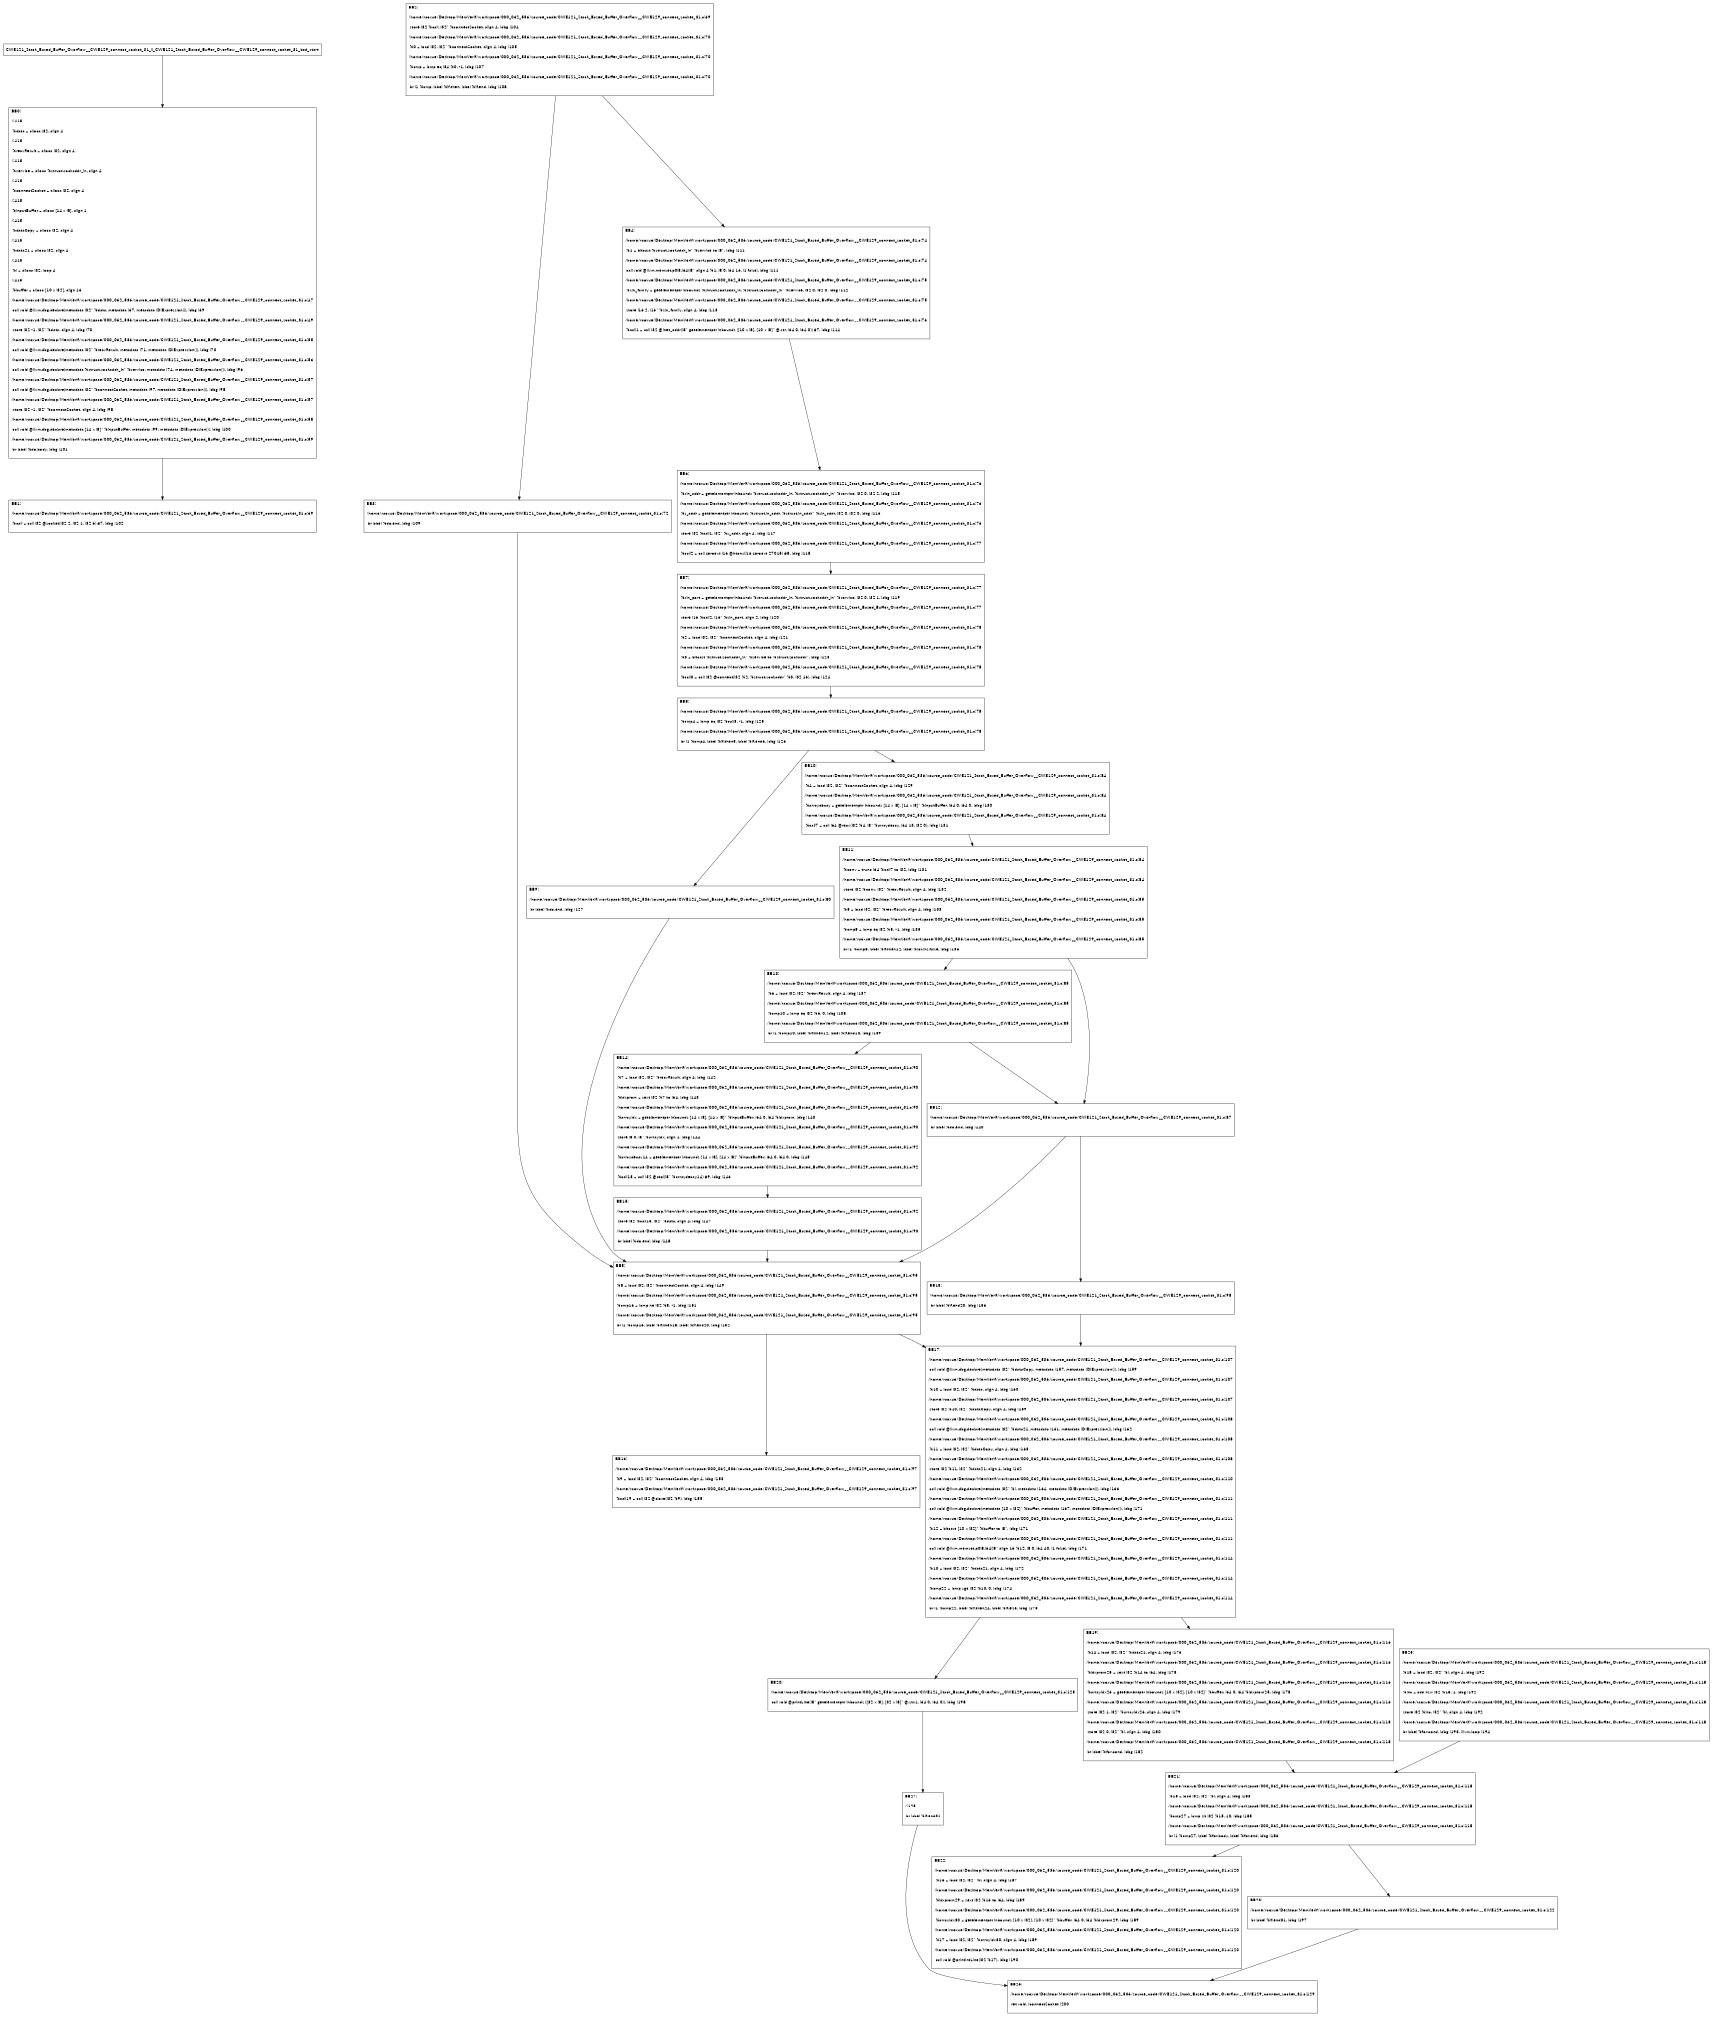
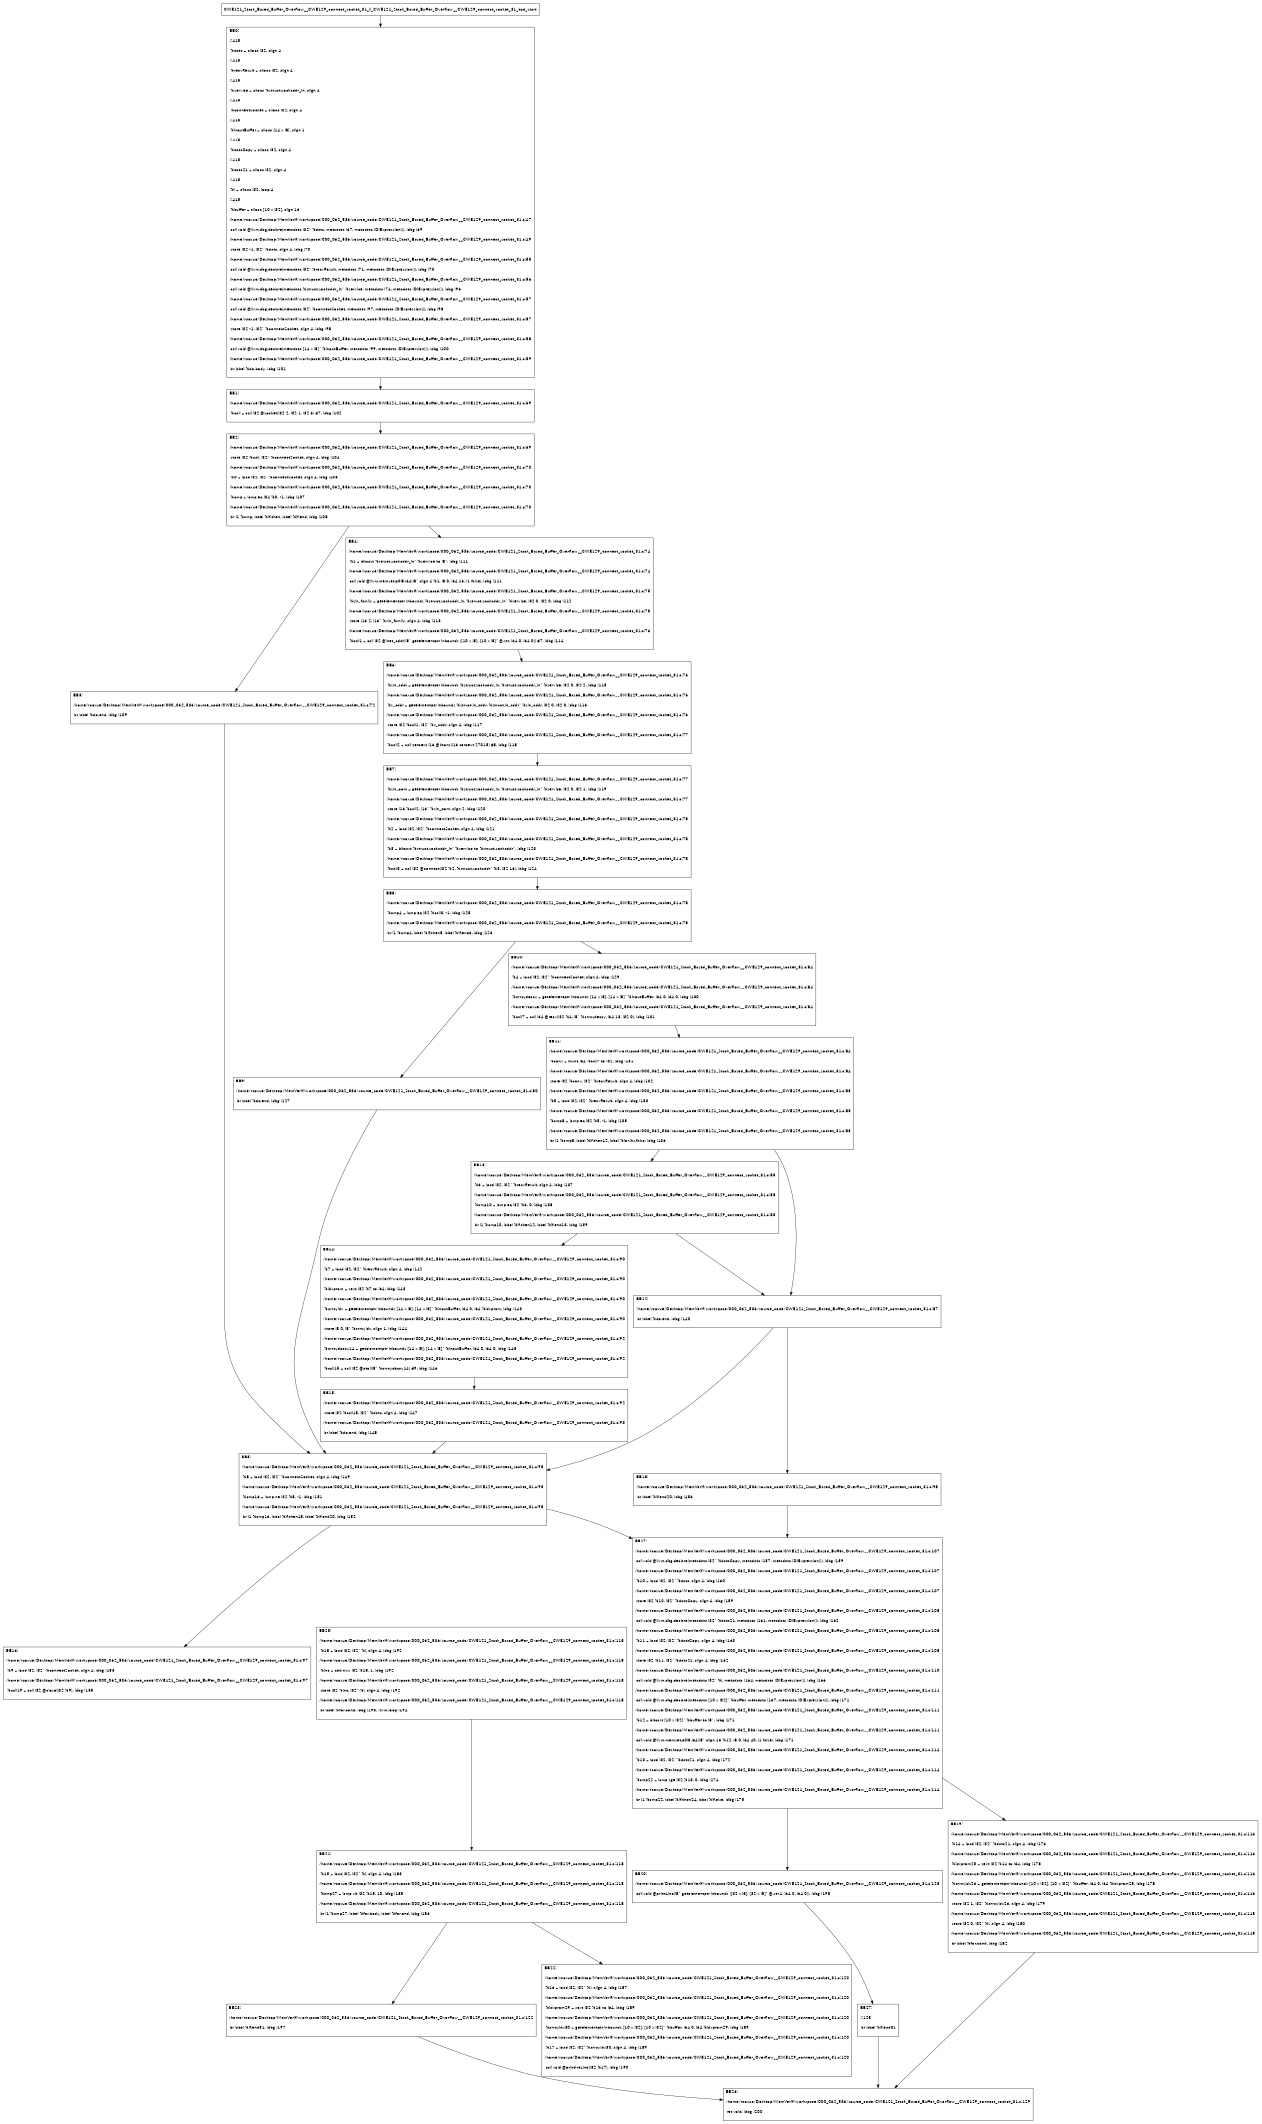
edge "BB1:" -> "BB2:": added
node "BB18:": text "br label %if.end20, !dbg !156" -> "br label %if.end20, !dbg !456"
edge "BB19:" -> "BB21:": now "BB19:" -> "BB26:"
node "BB26:": text "ret void, !connectSocket !200" -> "ret void, !dbg !200"
